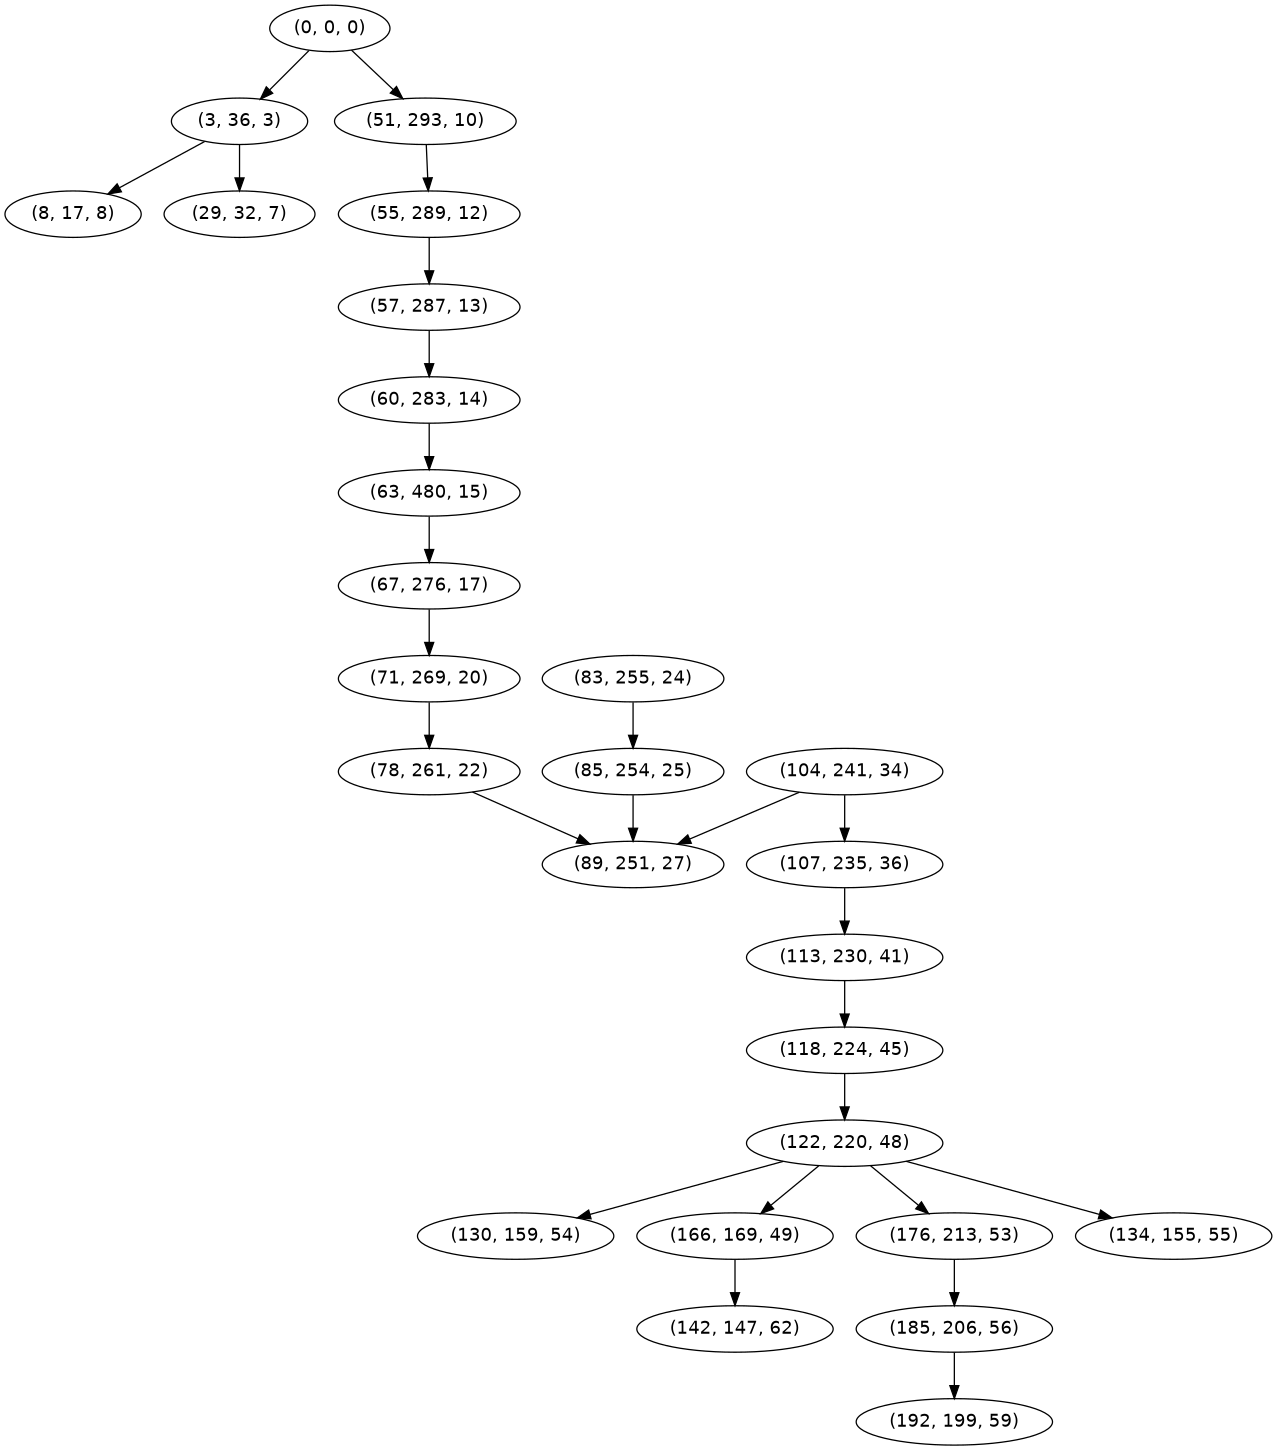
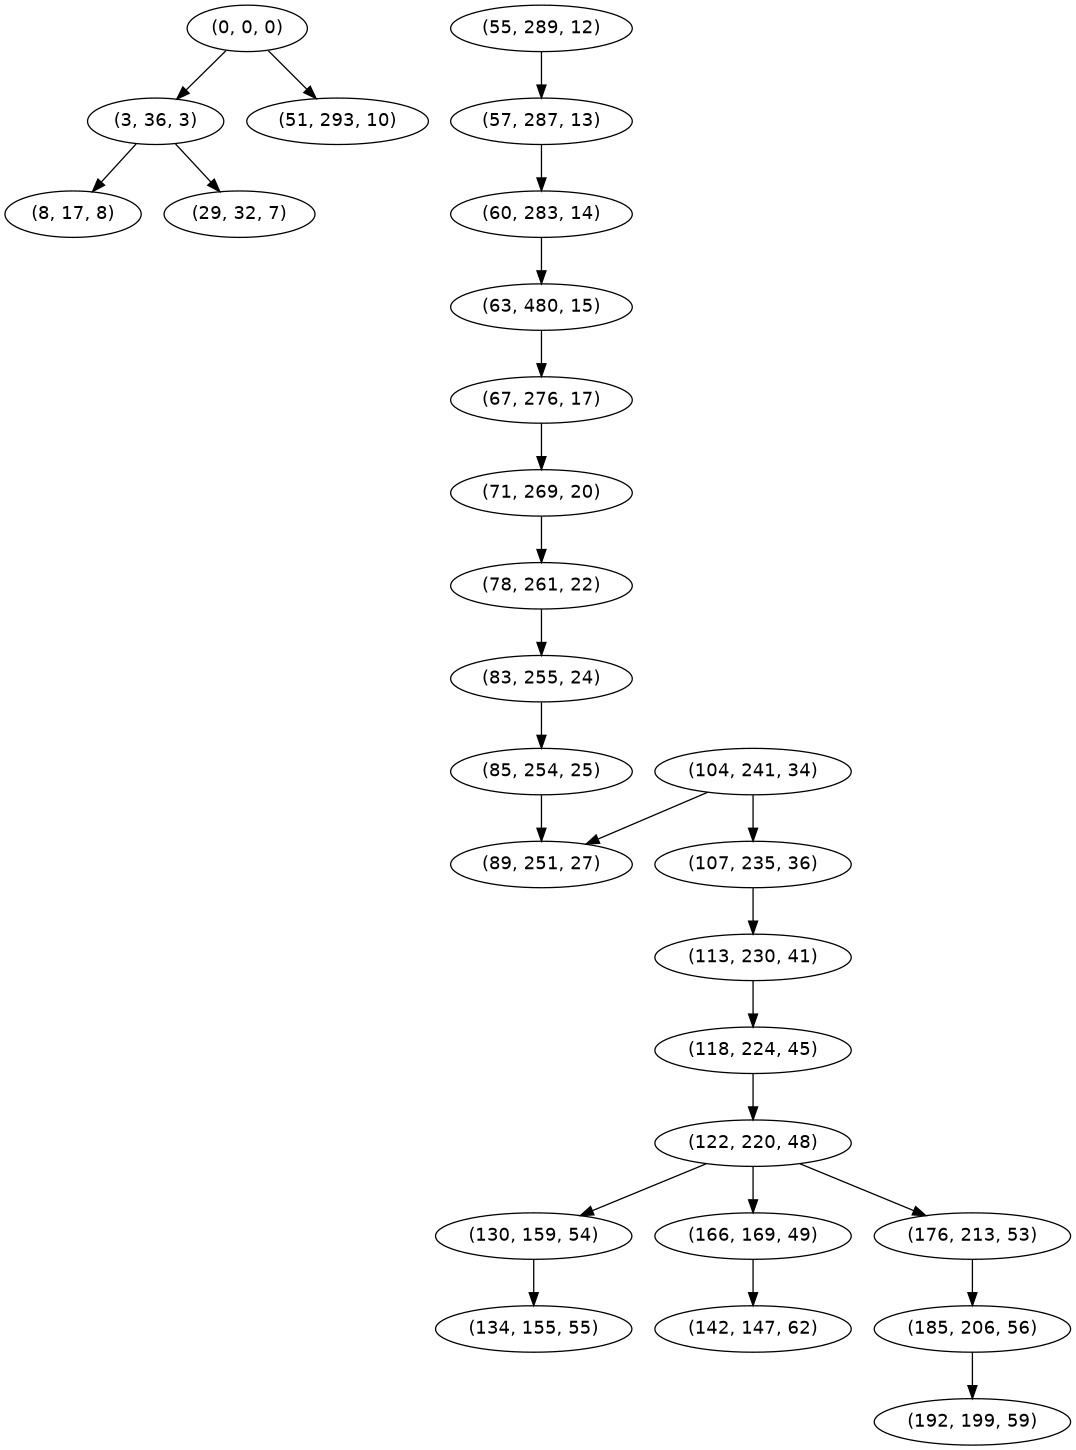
edge "(51, 293, 10)" -> "(55, 289, 12)": removed
edge "(78, 261, 22)" -> "(89, 251, 27)": now "(78, 261, 22)" -> "(83, 255, 24)"
edge "(122, 220, 48)" -> "(134, 155, 55)": now "(130, 159, 54)" -> "(134, 155, 55)"
